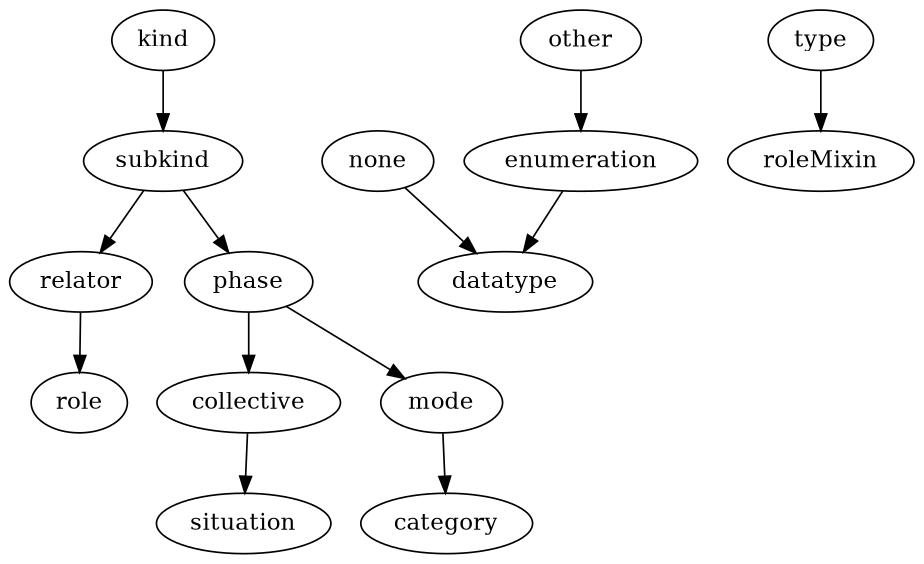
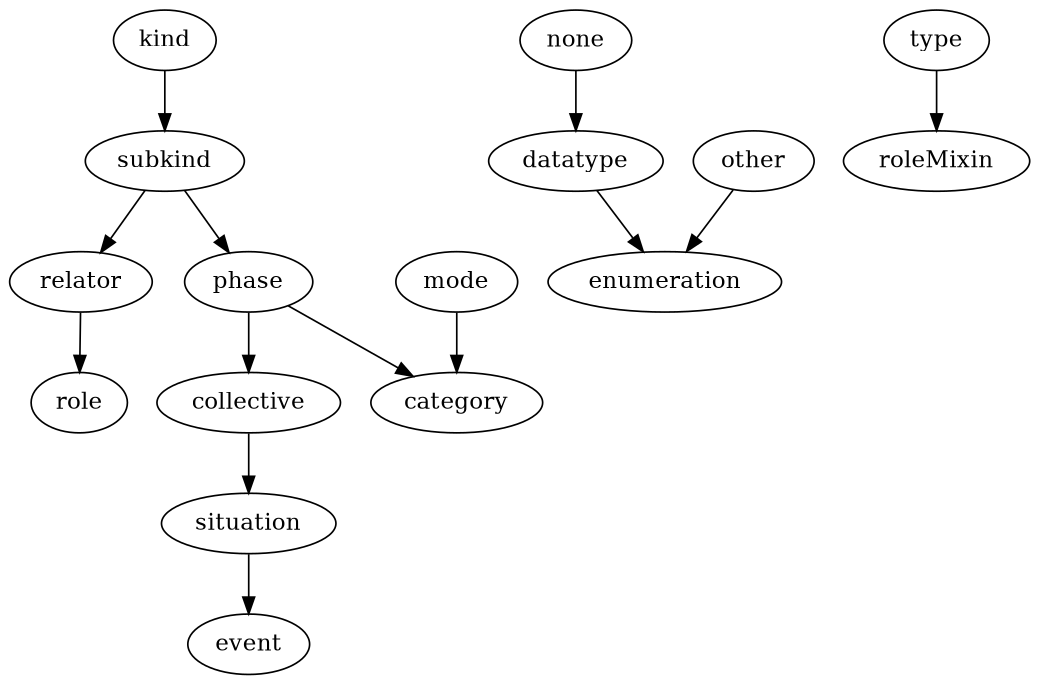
edge "enumeration" -> "datatype": reversed
edge "phase" -> "mode": now "phase" -> "category"
node "event": added
